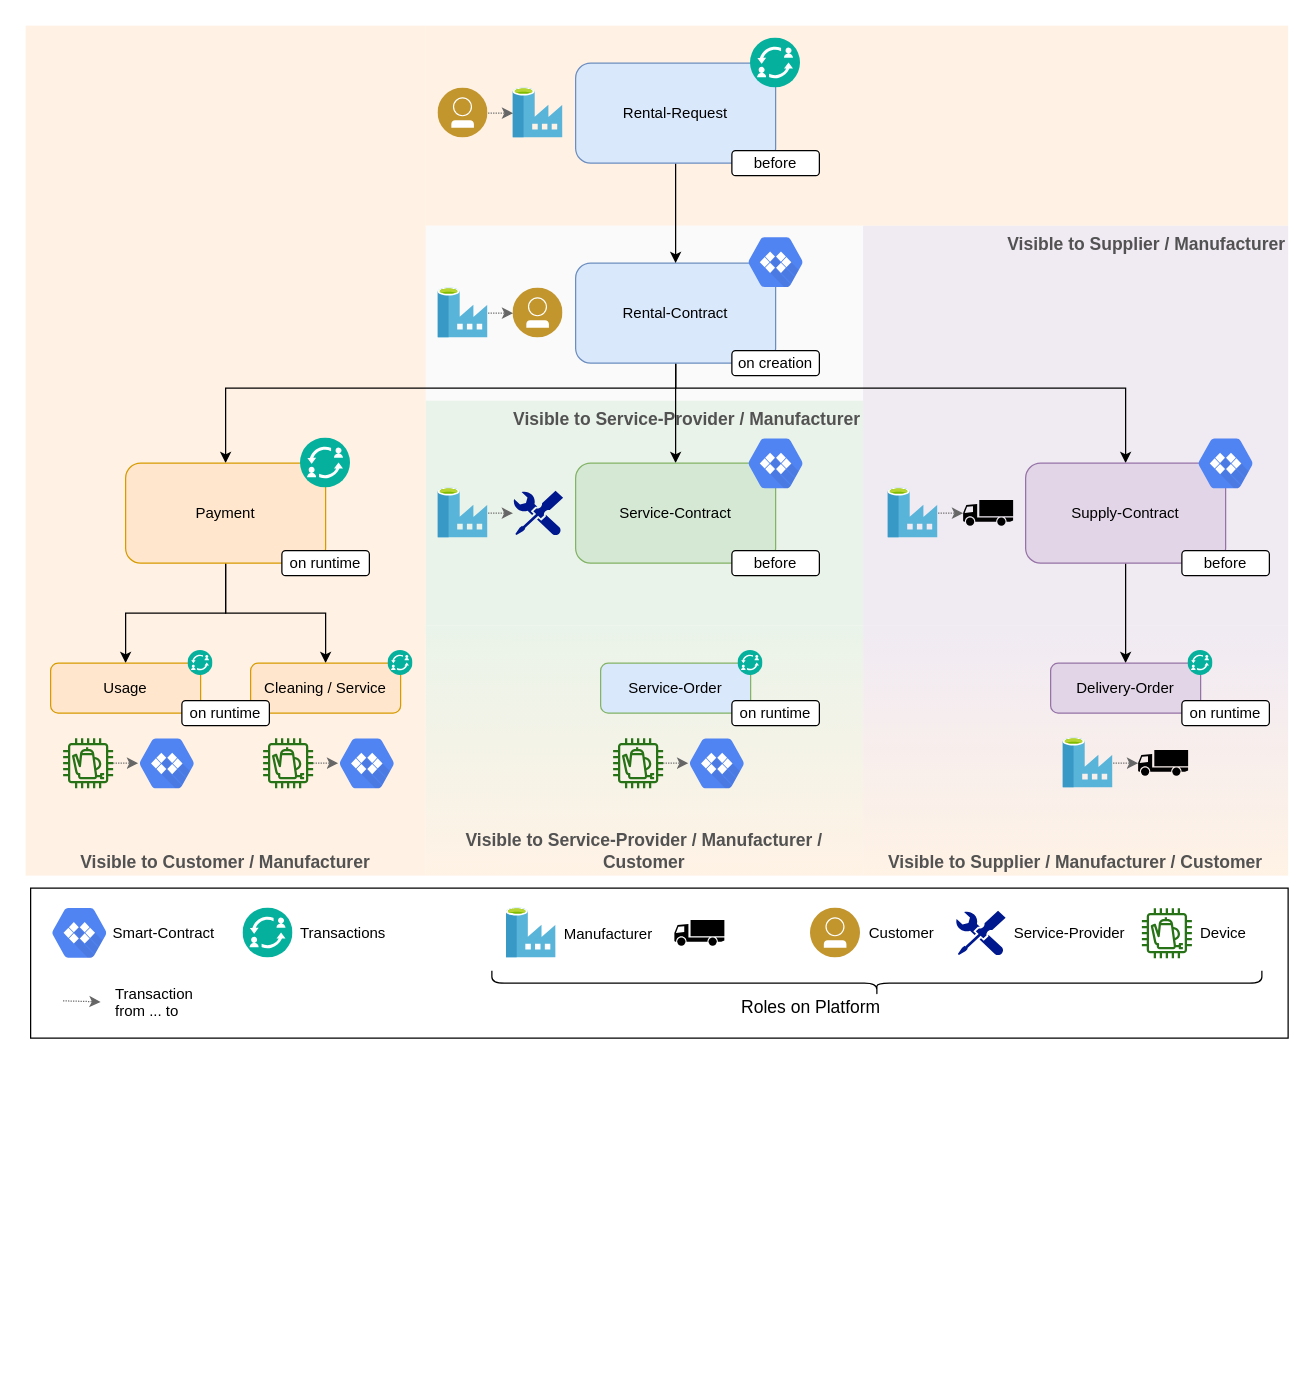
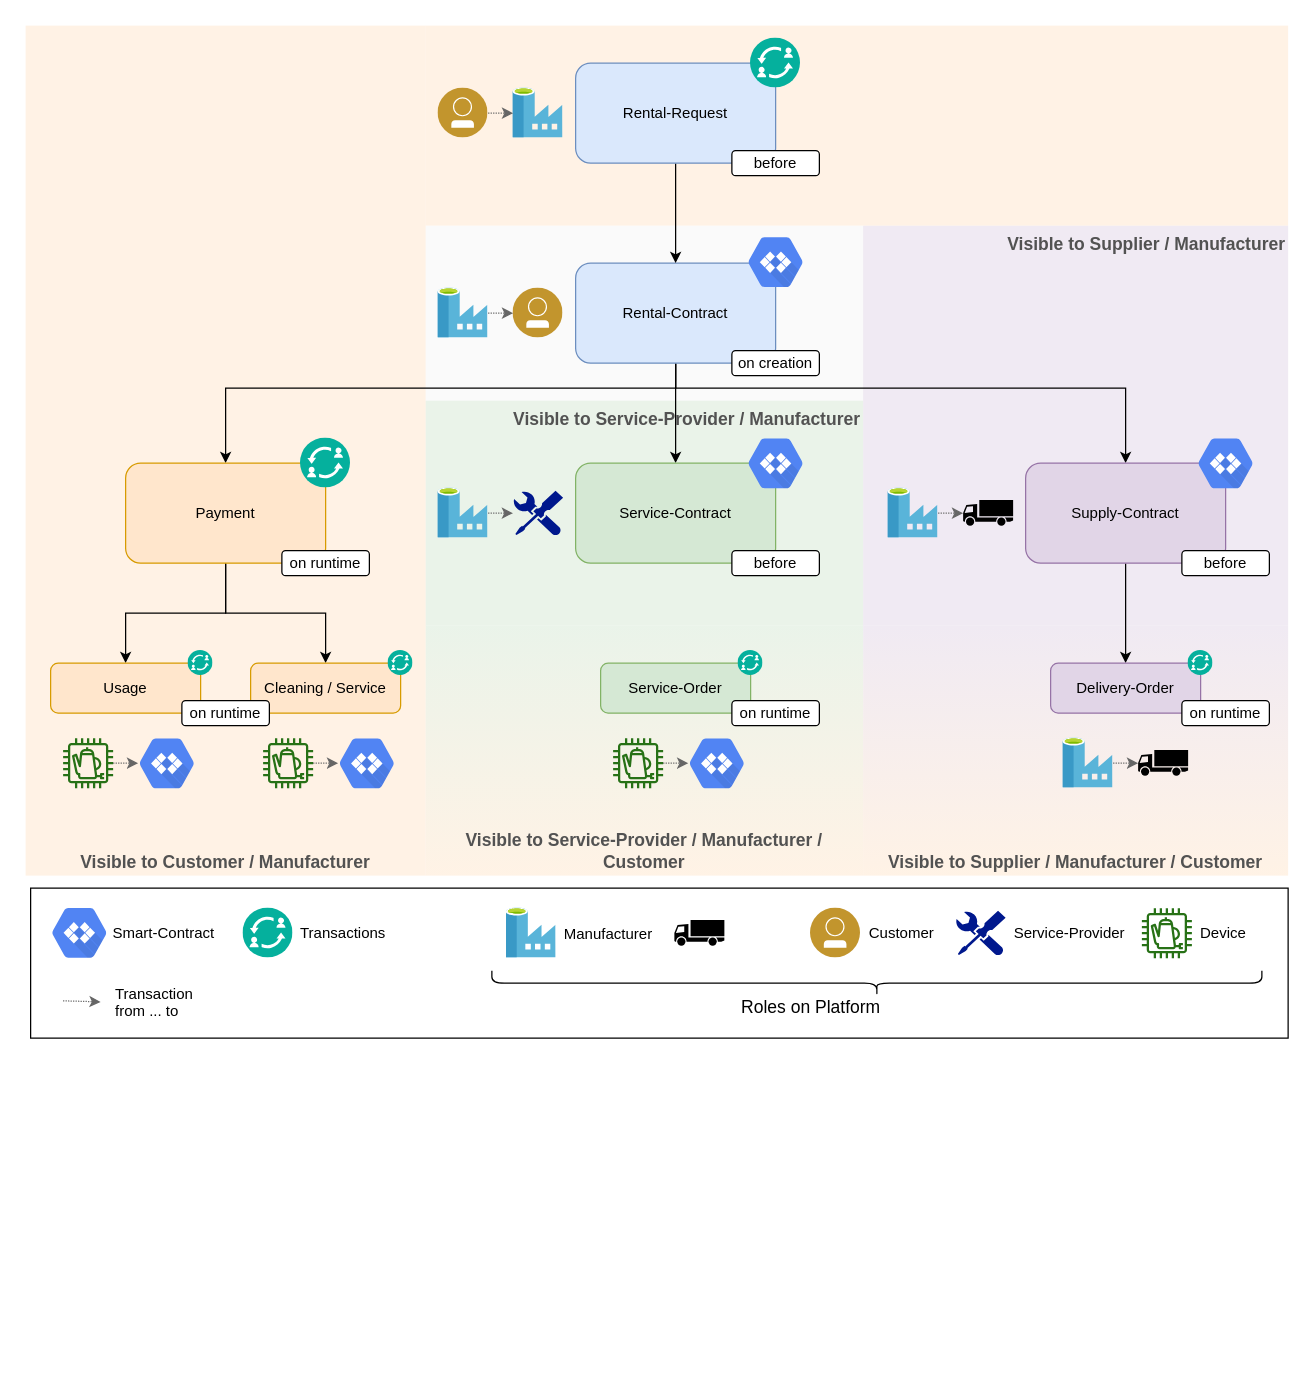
node "Service-Order": fillcolor #dae8fc -> #d5e8d4
